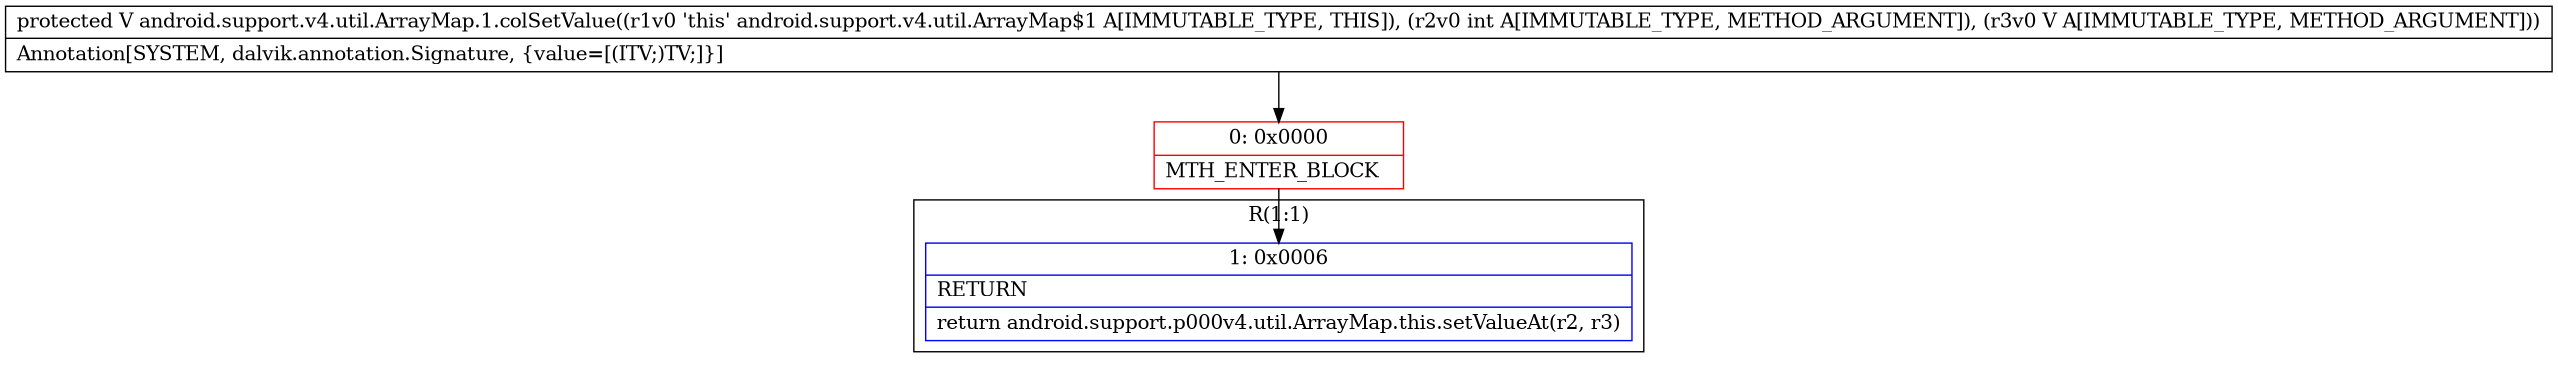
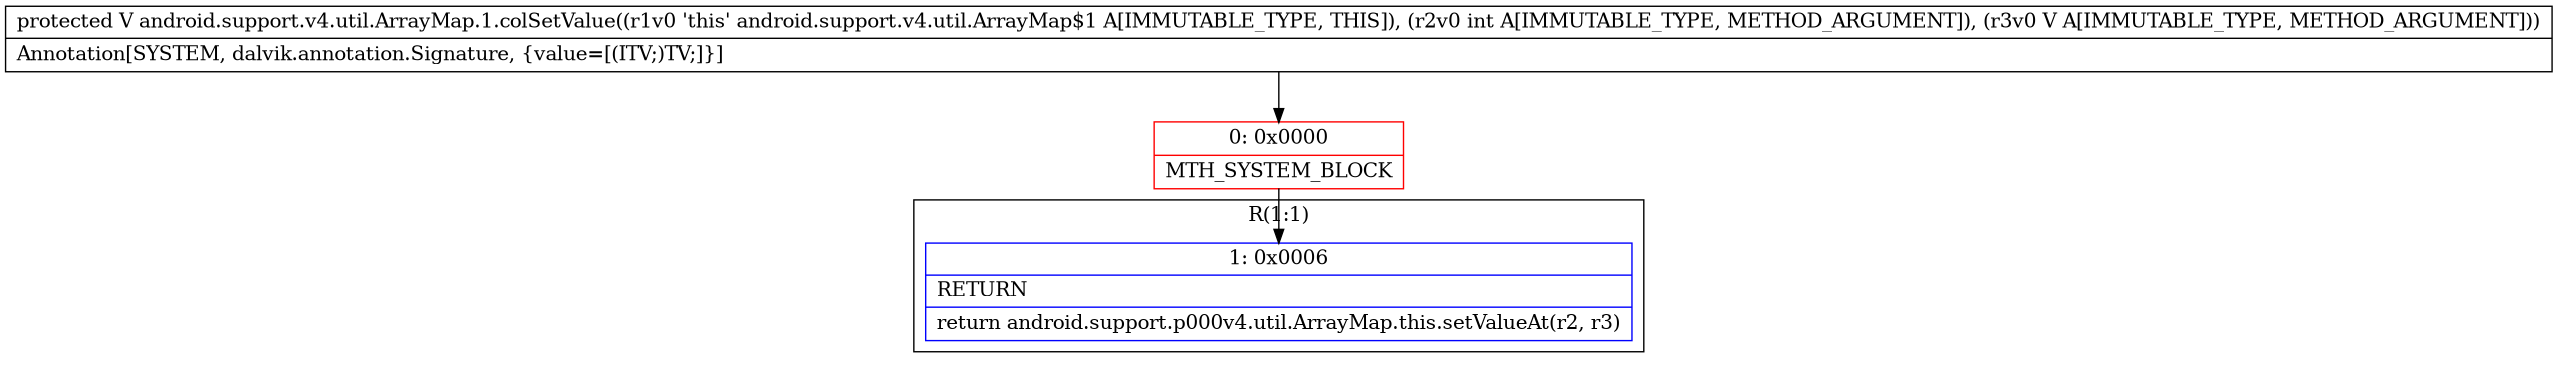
node "0: 0x0000": text "MTH_ENTER_BLOCK" -> "MTH_SYSTEM_BLOCK"
